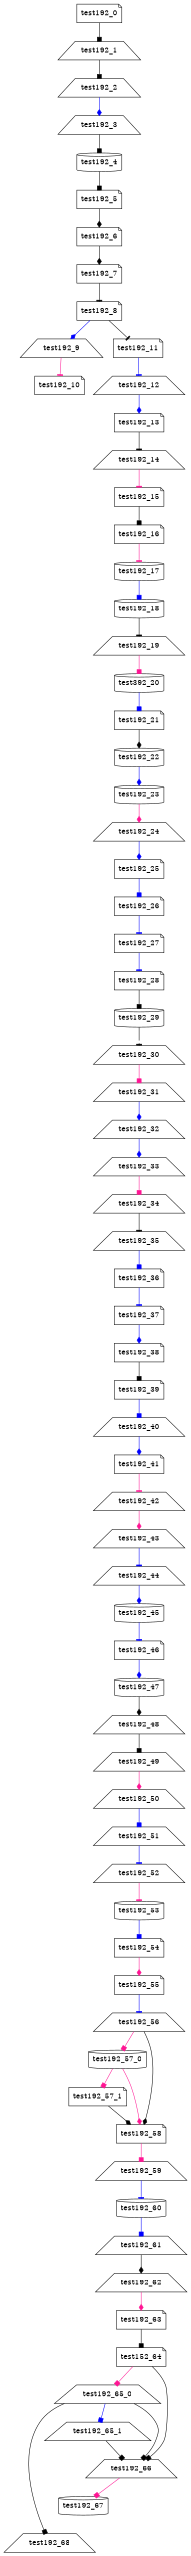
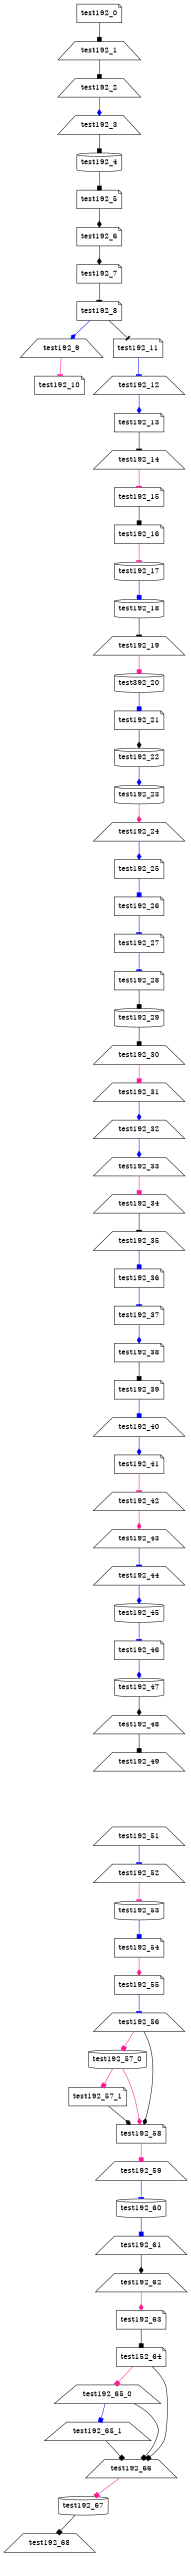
edge "test192_29" -> "test192_30": arrowhead tee -> box
node "test192_50": removed
edge "test192_65_0" -> "test192_68": now "test192_67" -> "test192_68"
